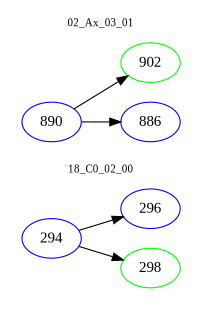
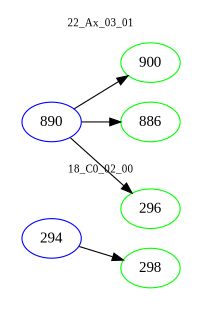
cluster "02_Ax_03_01": label "02_Ax_03_01" -> "22_Ax_03_01"
node "902": label "902" -> "900"
node "886": color blue -> green
node "296": color blue -> green
edge "294" -> "296": now "890" -> "296"
